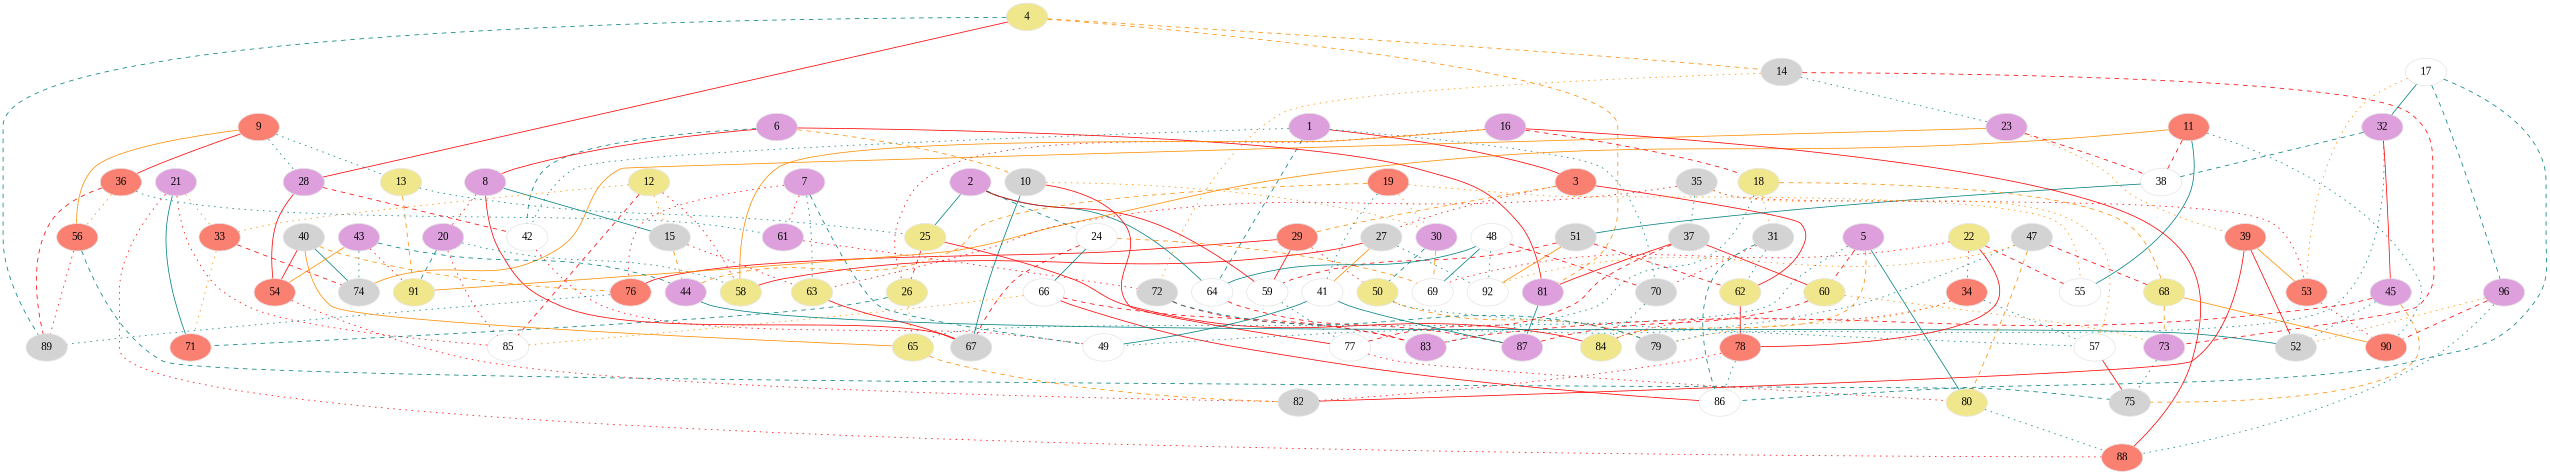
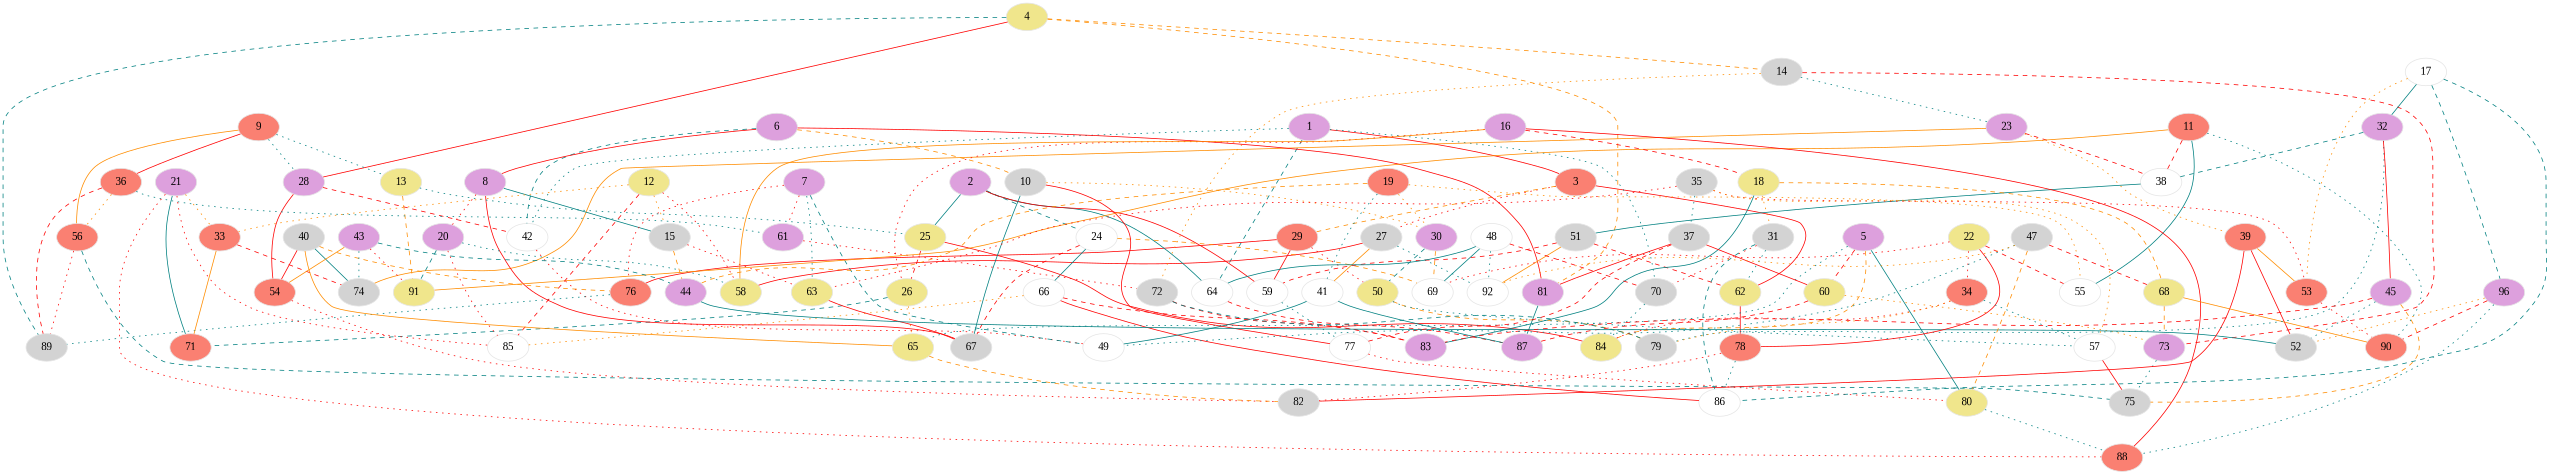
edge "18" -- "83": style dotted -> solid
edge "33" -- "71": style dotted -> solid
